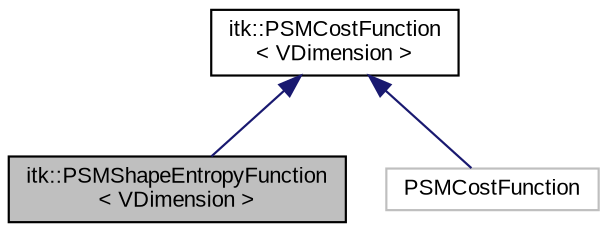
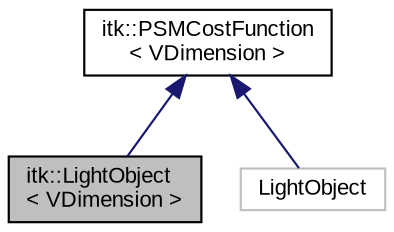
node "itk::PSMShapeEntropyFunction < VDimension >": label "itk::PSMShapeEntropyFunction < VDimension >" -> "itk::LightObject < VDimension >"
node "PSMCostFunction": label "PSMCostFunction" -> "LightObject"
